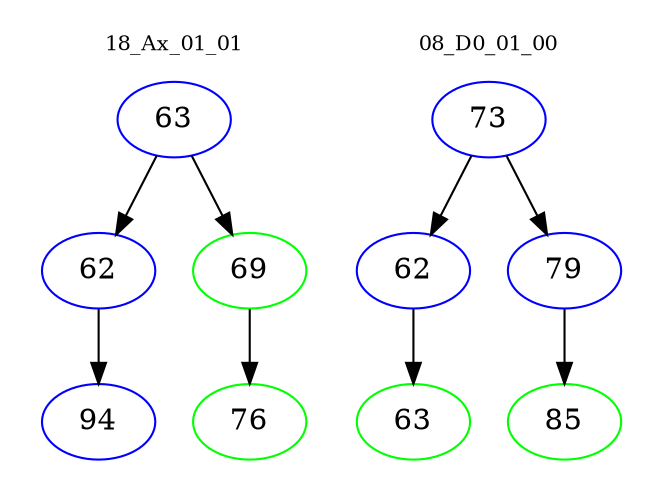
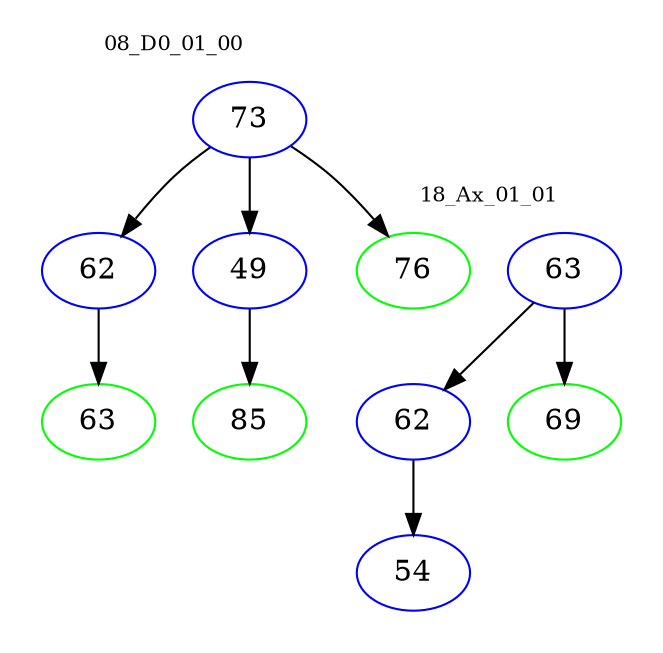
node "79": label "79" -> "49"
edge "69" -> "76": now "73" -> "76"
node "94": label "94" -> "54"
